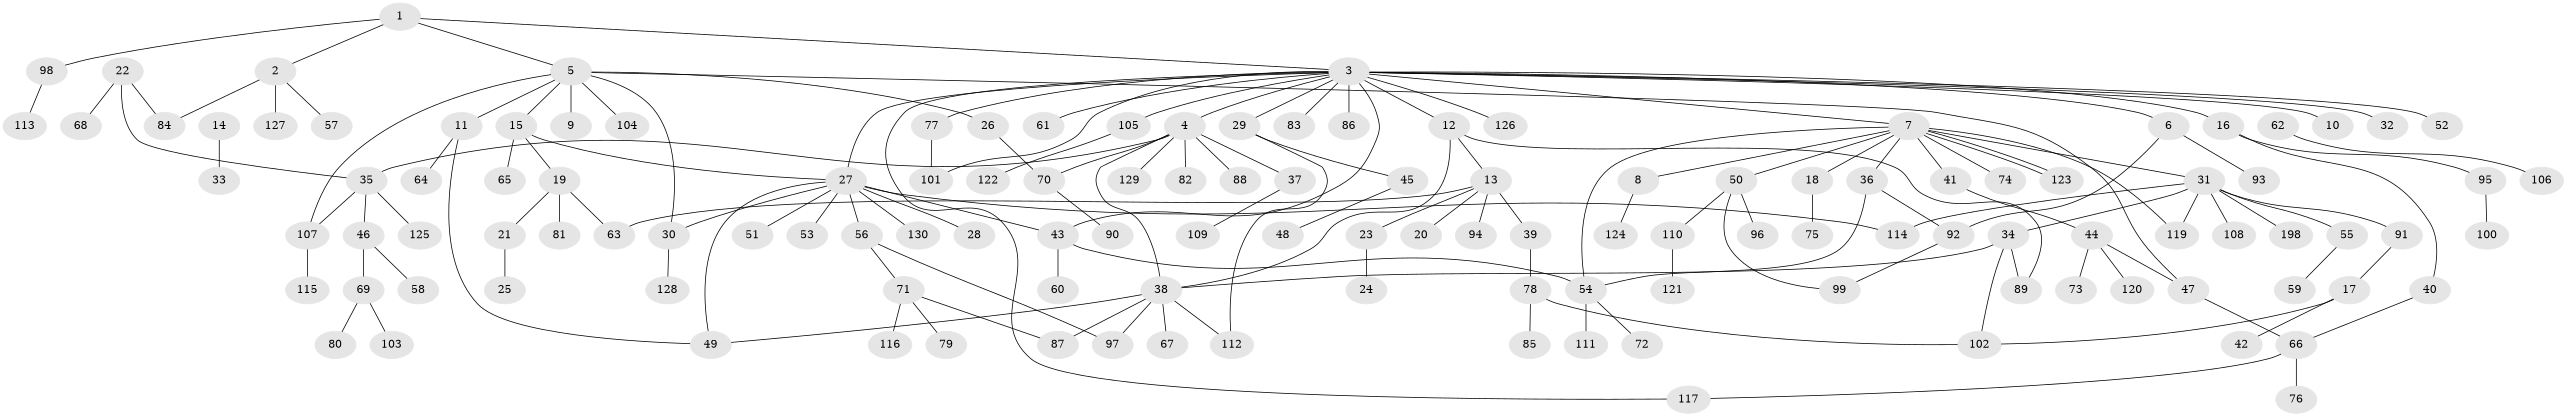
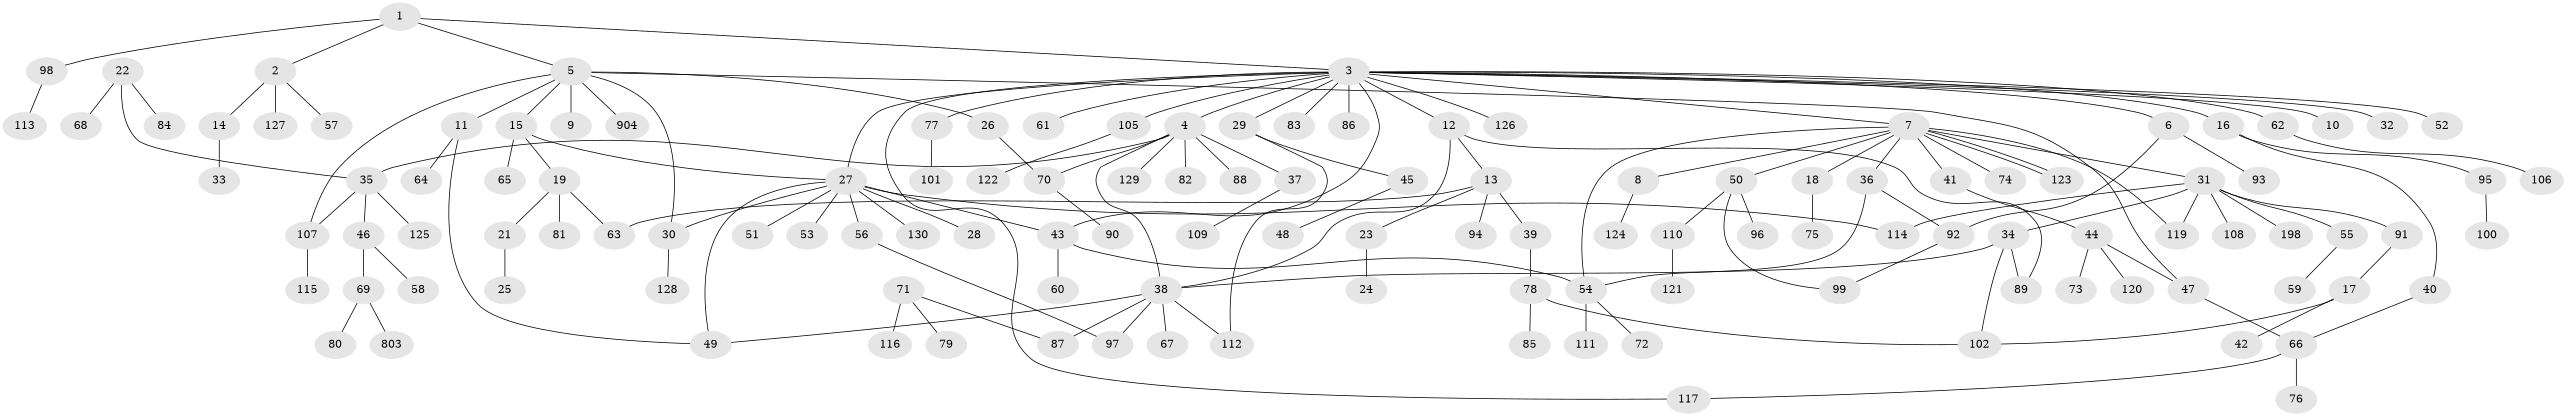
edge "2" -- "84": now "2" -- "14"
edge "3" -- "101": now "3" -- "62"
node "104": label "104" -> "904"
node "20": removed
edge "56" -- "71": removed
node "103": label "103" -> "803"
